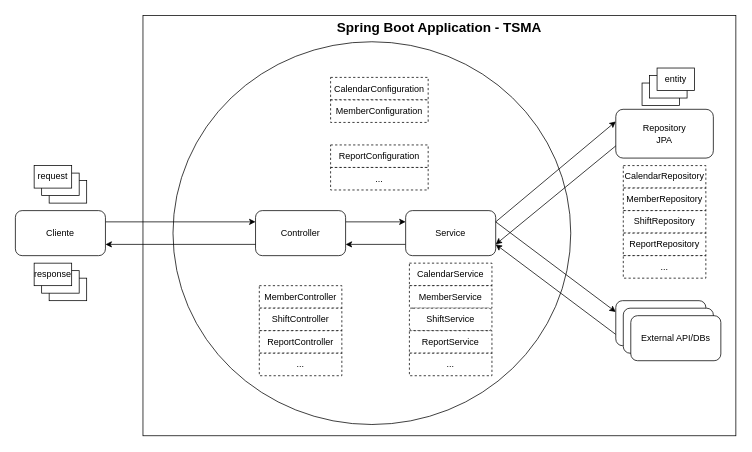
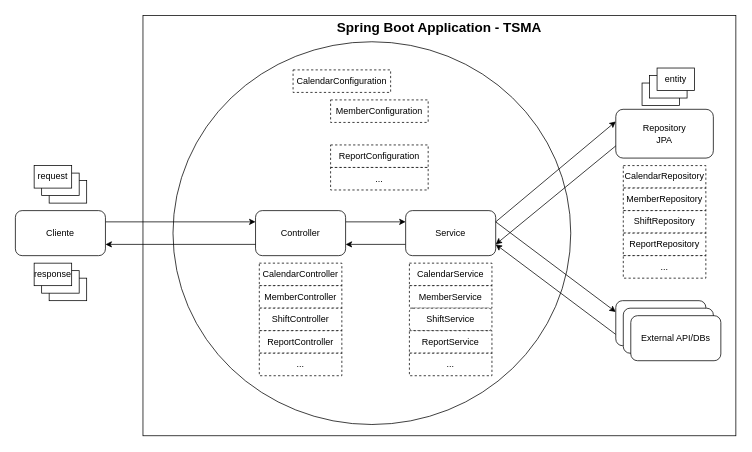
node "CalendarConfiguration": moved (379, 89) -> (342, 81)
node "CalendarController": added
